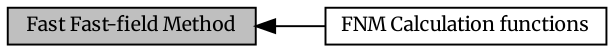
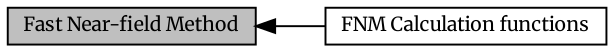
node "Fast Fast-field Method": label "Fast Fast-field Method" -> "Fast Near-field Method"
